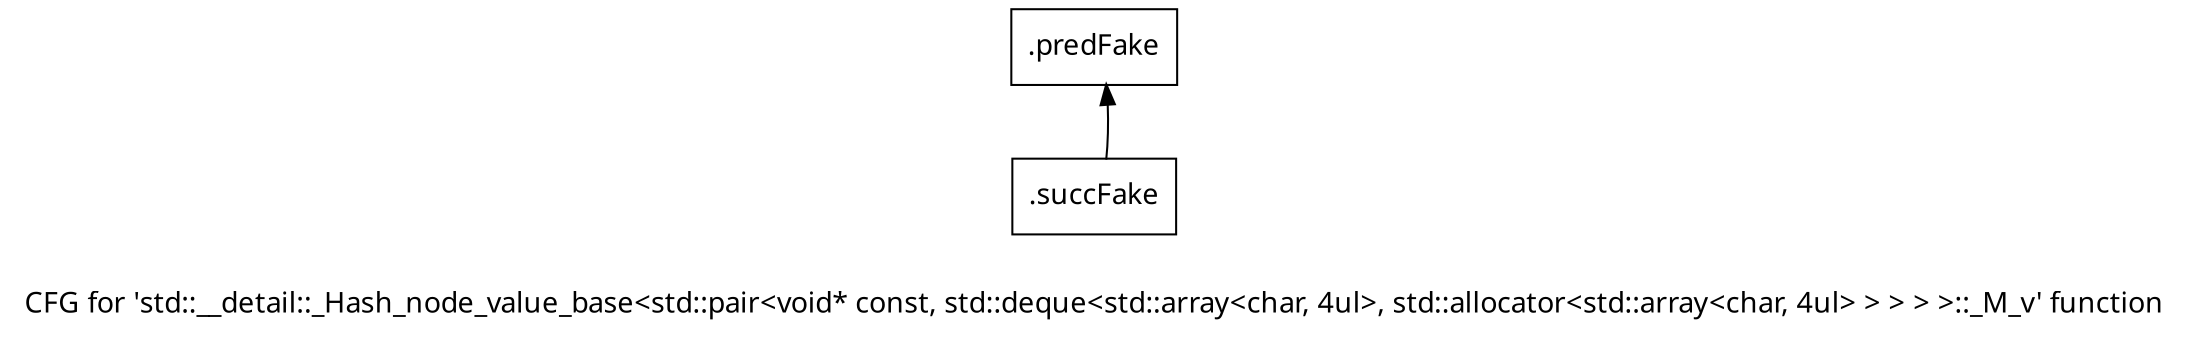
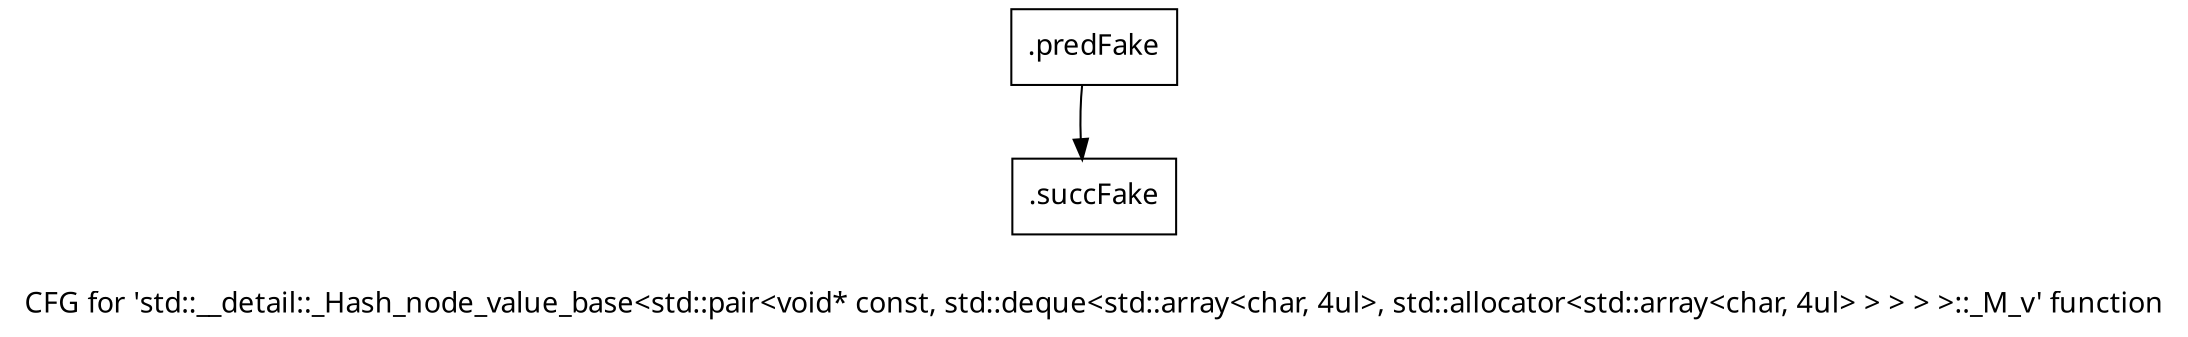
edge ".succFake" -> ".predFake": reversed
